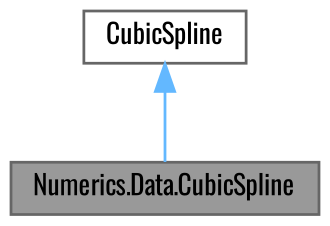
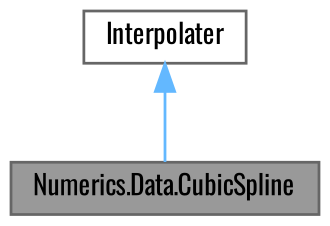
node "CubicSpline": label "CubicSpline" -> "Interpolater"
